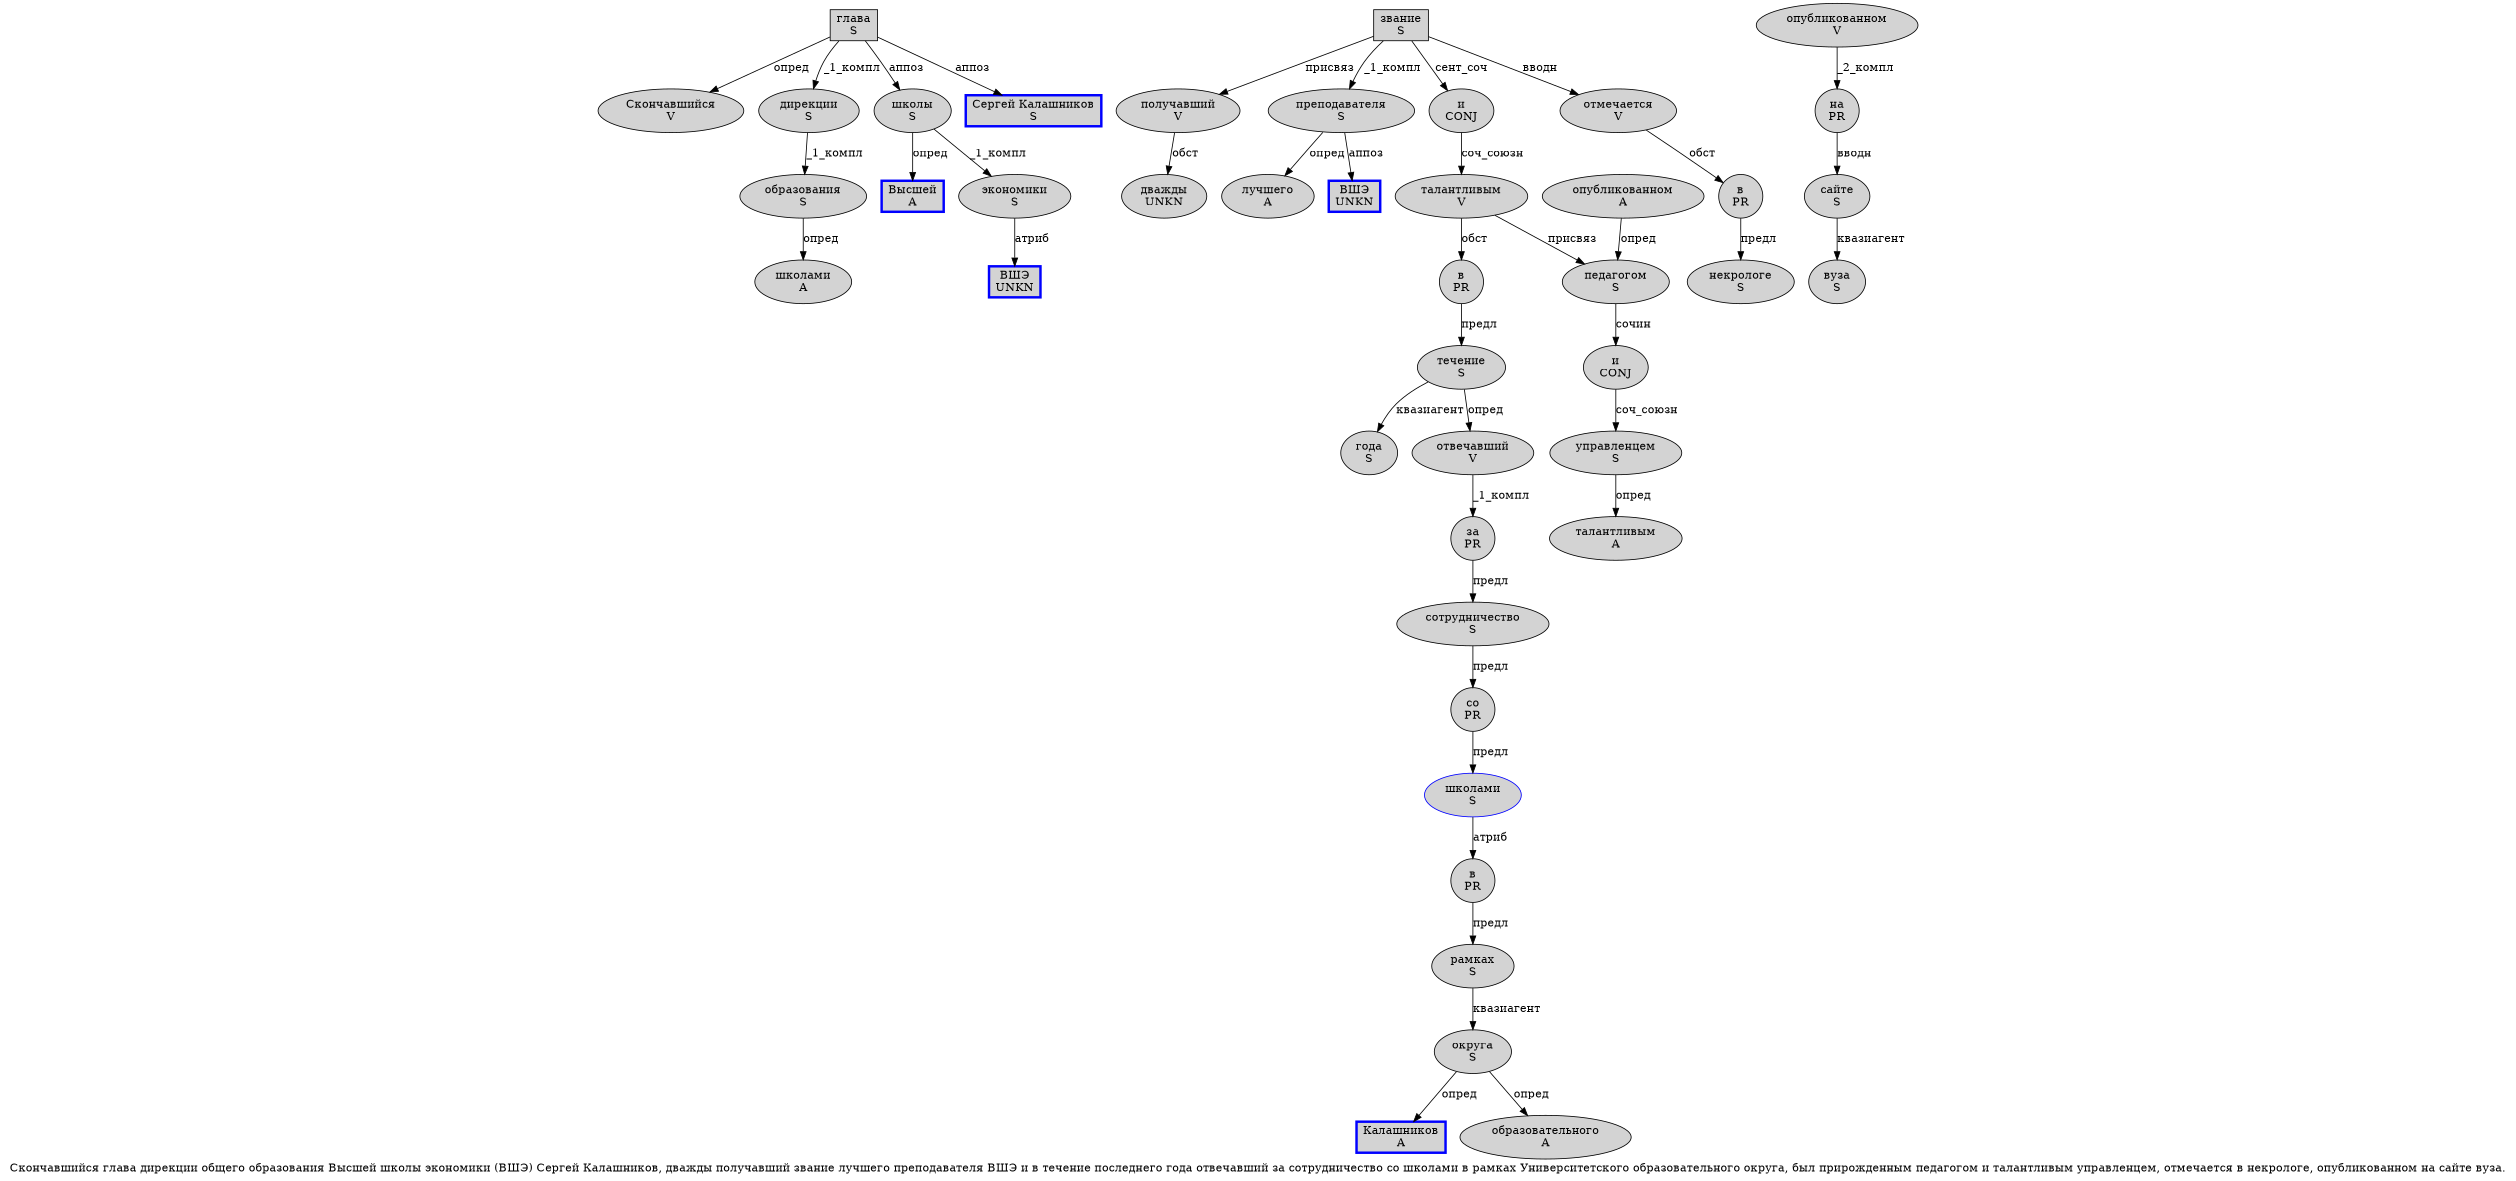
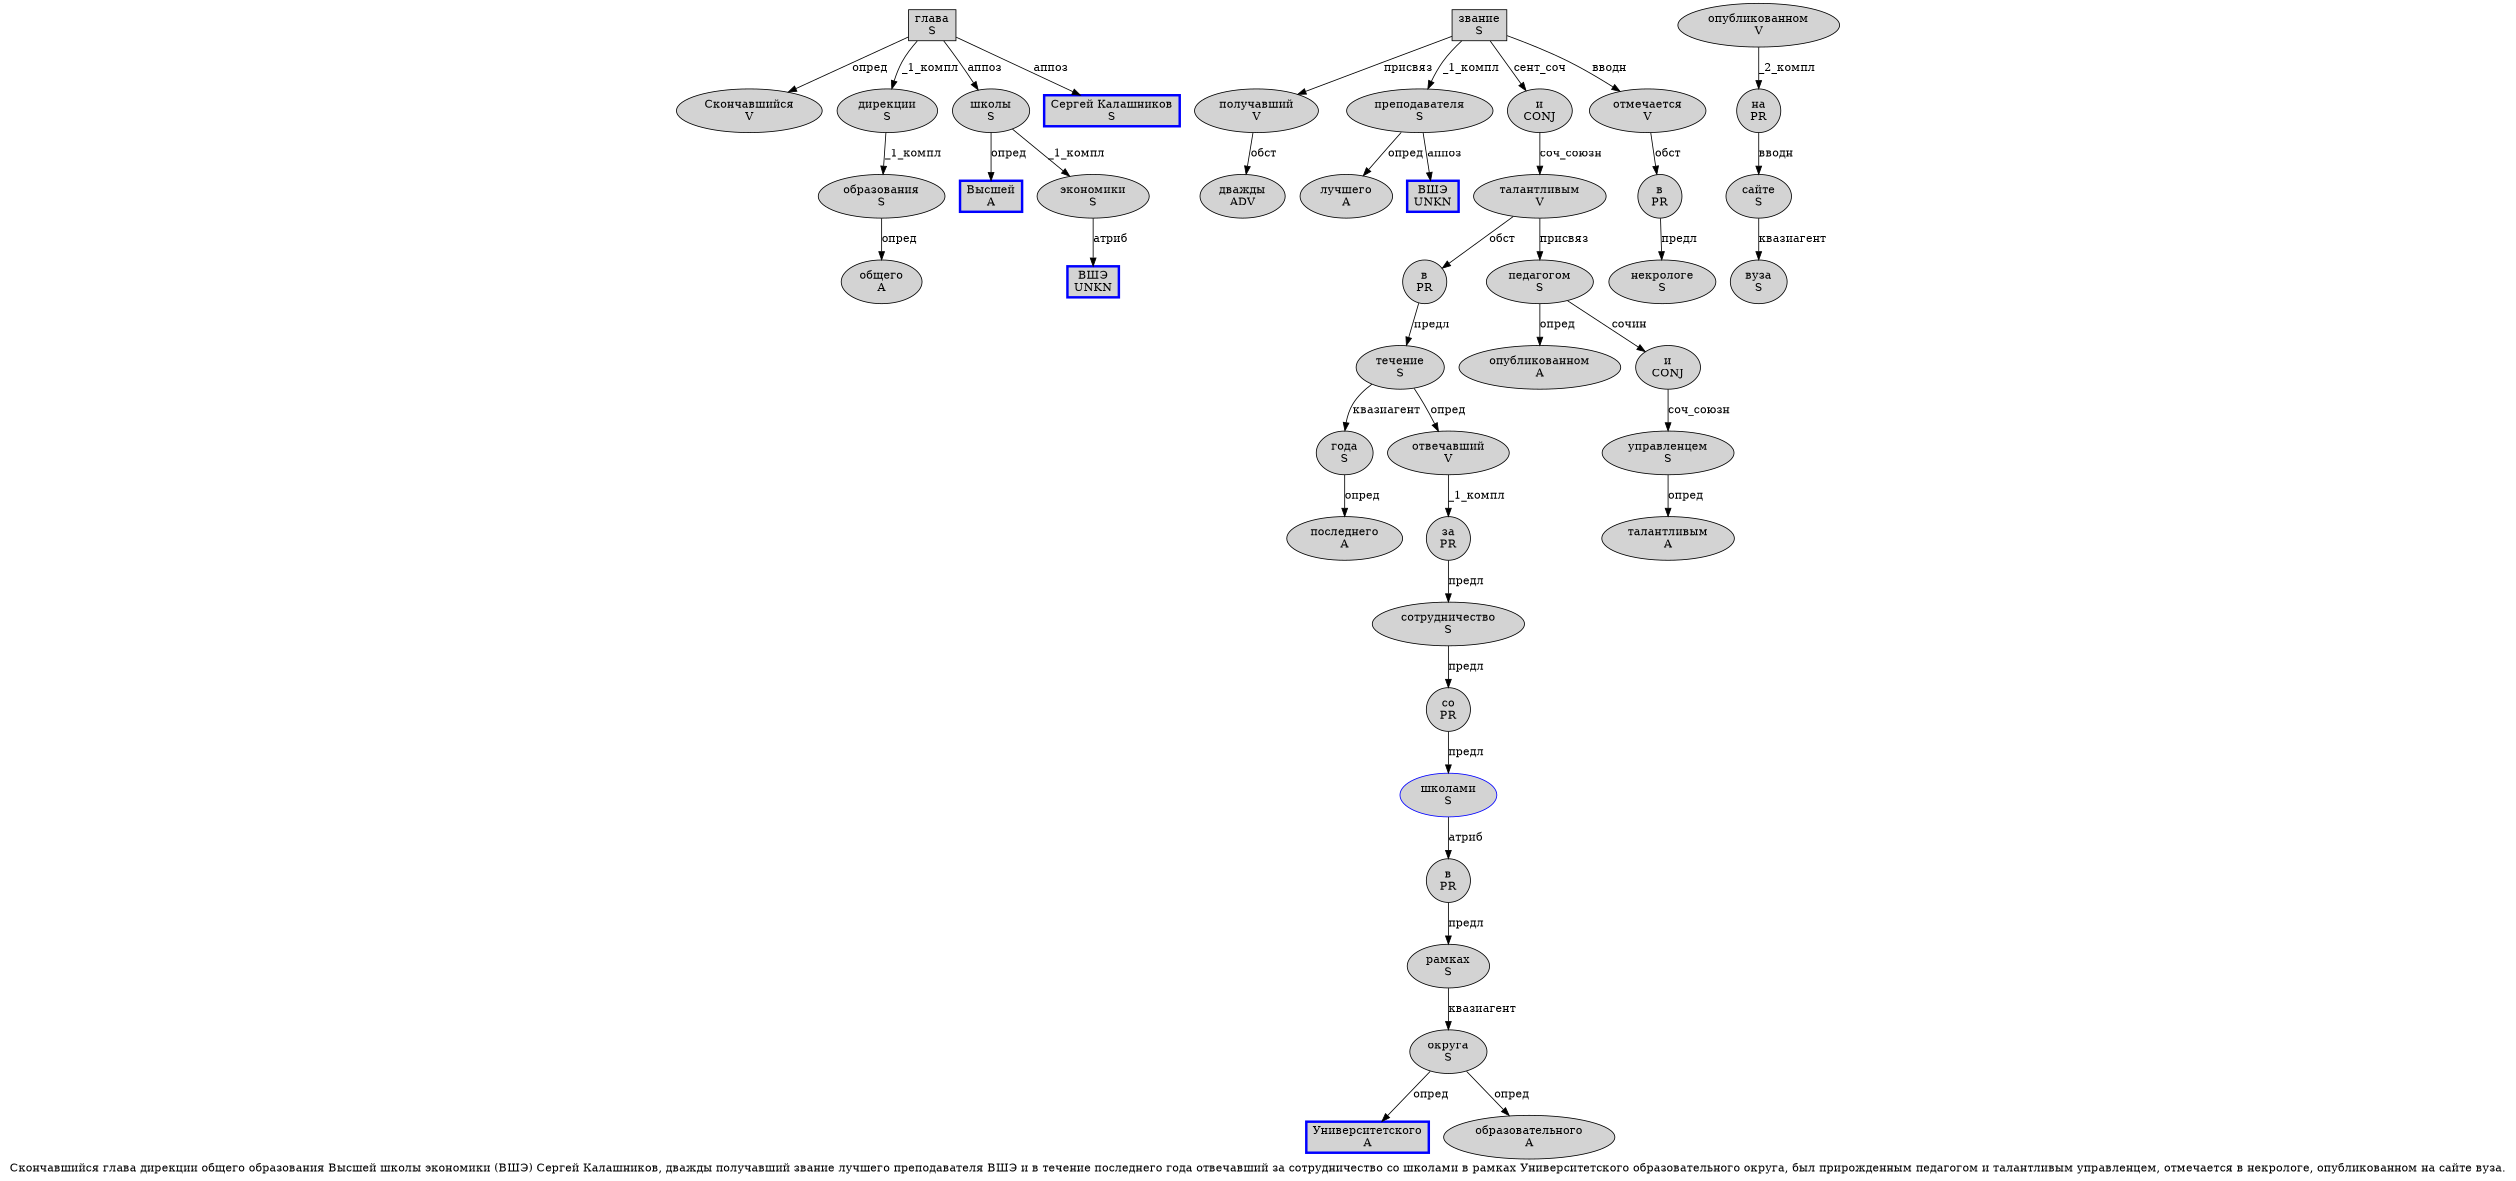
node "дважды UNKN": label "дважды UNKN" -> "дважды ADV"
edge "опубликованном A" -> "педагогом S": reversed
node "школами A": label "школами A" -> "общего A"
node "последнего A": added
node "Калашников A": label "Калашников A" -> "Университетского A"
